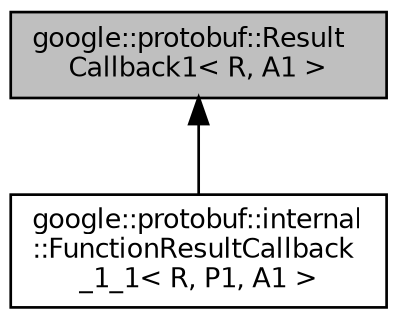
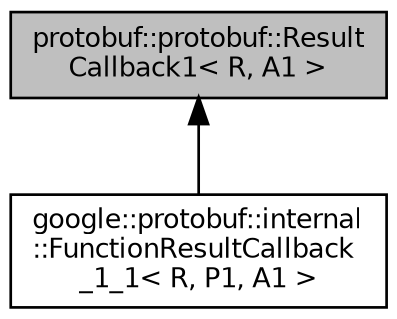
node "google::protobuf::Result Callback1< R, A1 >": label "google::protobuf::Result Callback1< R, A1 >" -> "protobuf::protobuf::Result Callback1< R, A1 >"
